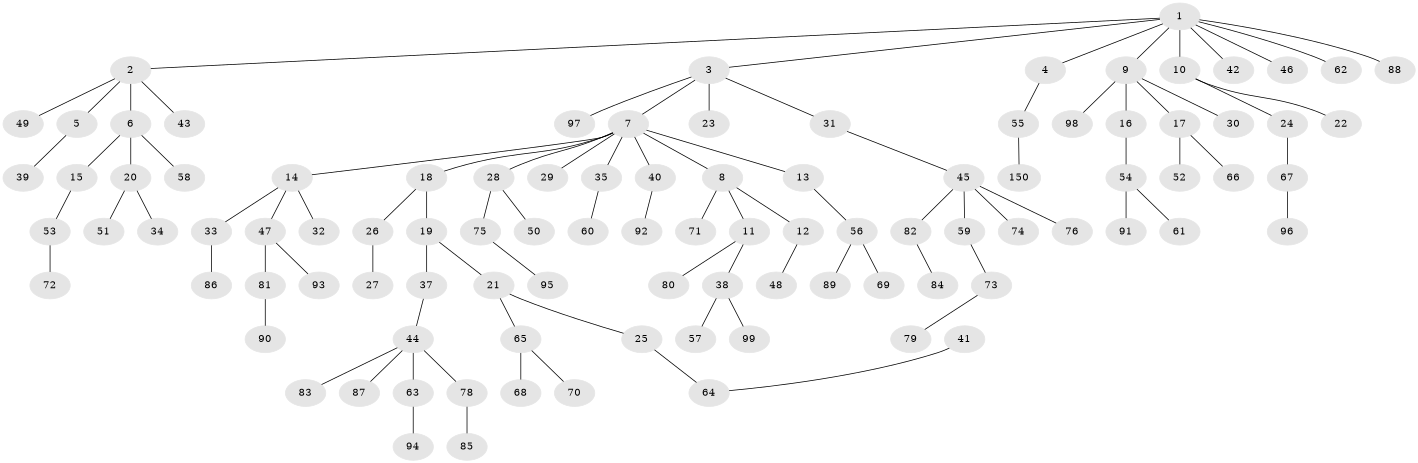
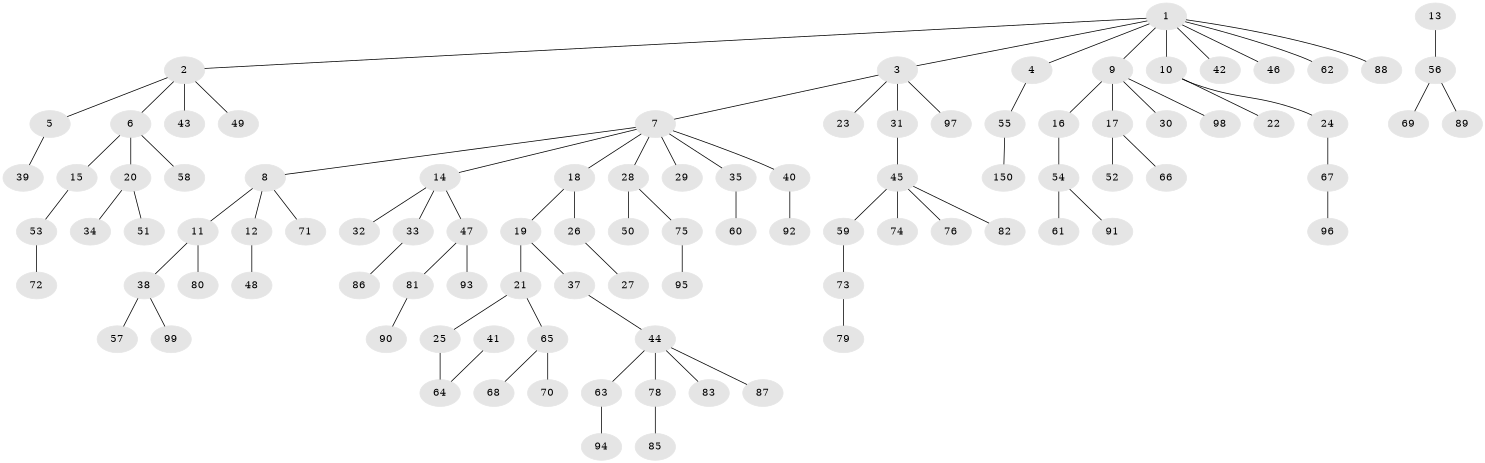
edge "7" -- "13": removed
node "84": removed
